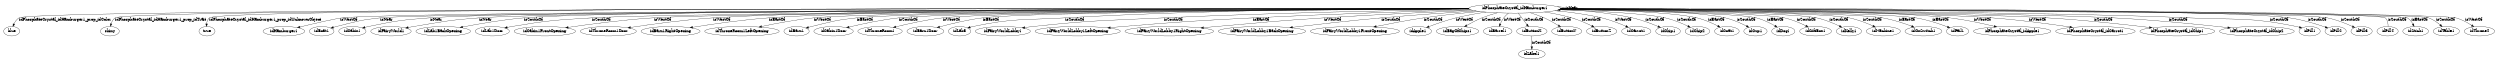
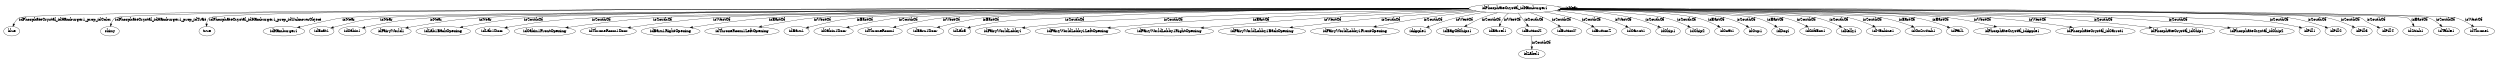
edge "idPill4" -> "idPhosphateCrystal_idHamburger1": reversed
edge "idPhosphateCrystal_idHamburger1" -> "idHamburger1": label "isWestOf" -> "isNear"
edge "idPhosphateCrystal_idHamburger1" -> "idCabin1FrontOpening": label "isWestOf" -> "isSouthOf"
node "idThrone4": label "idThrone4" -> "idThrone1"
